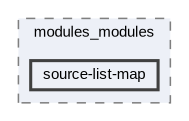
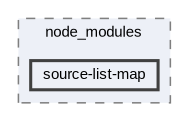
cluster "modules_modules": label "modules_modules" -> "node_modules"
